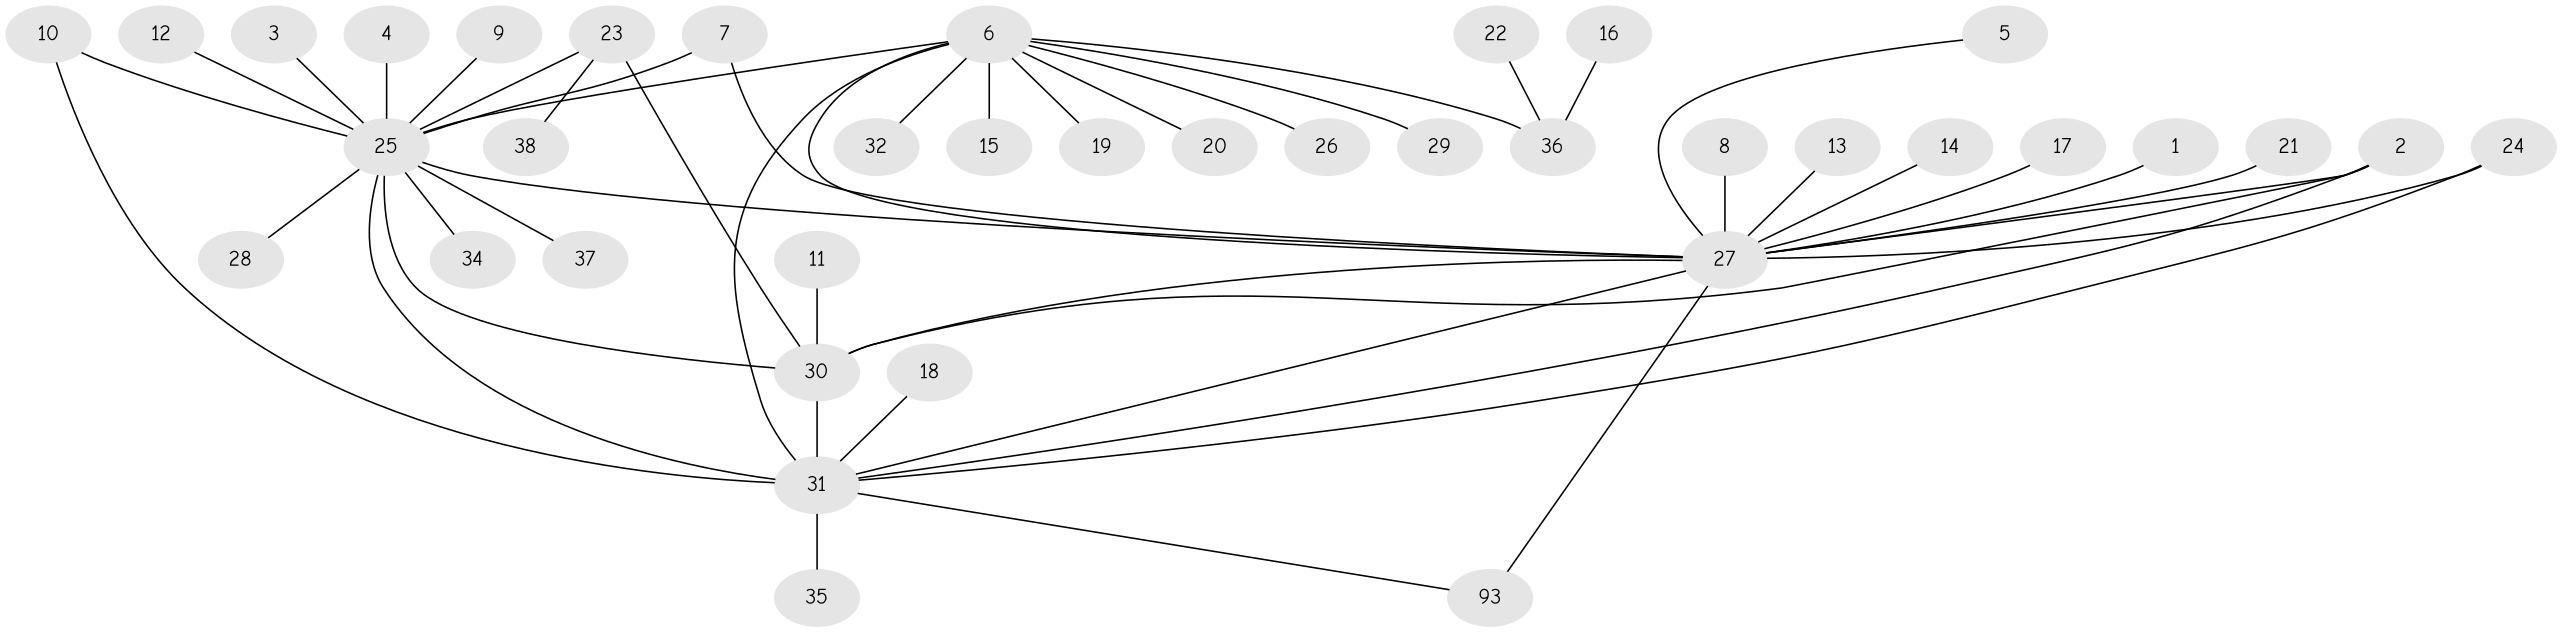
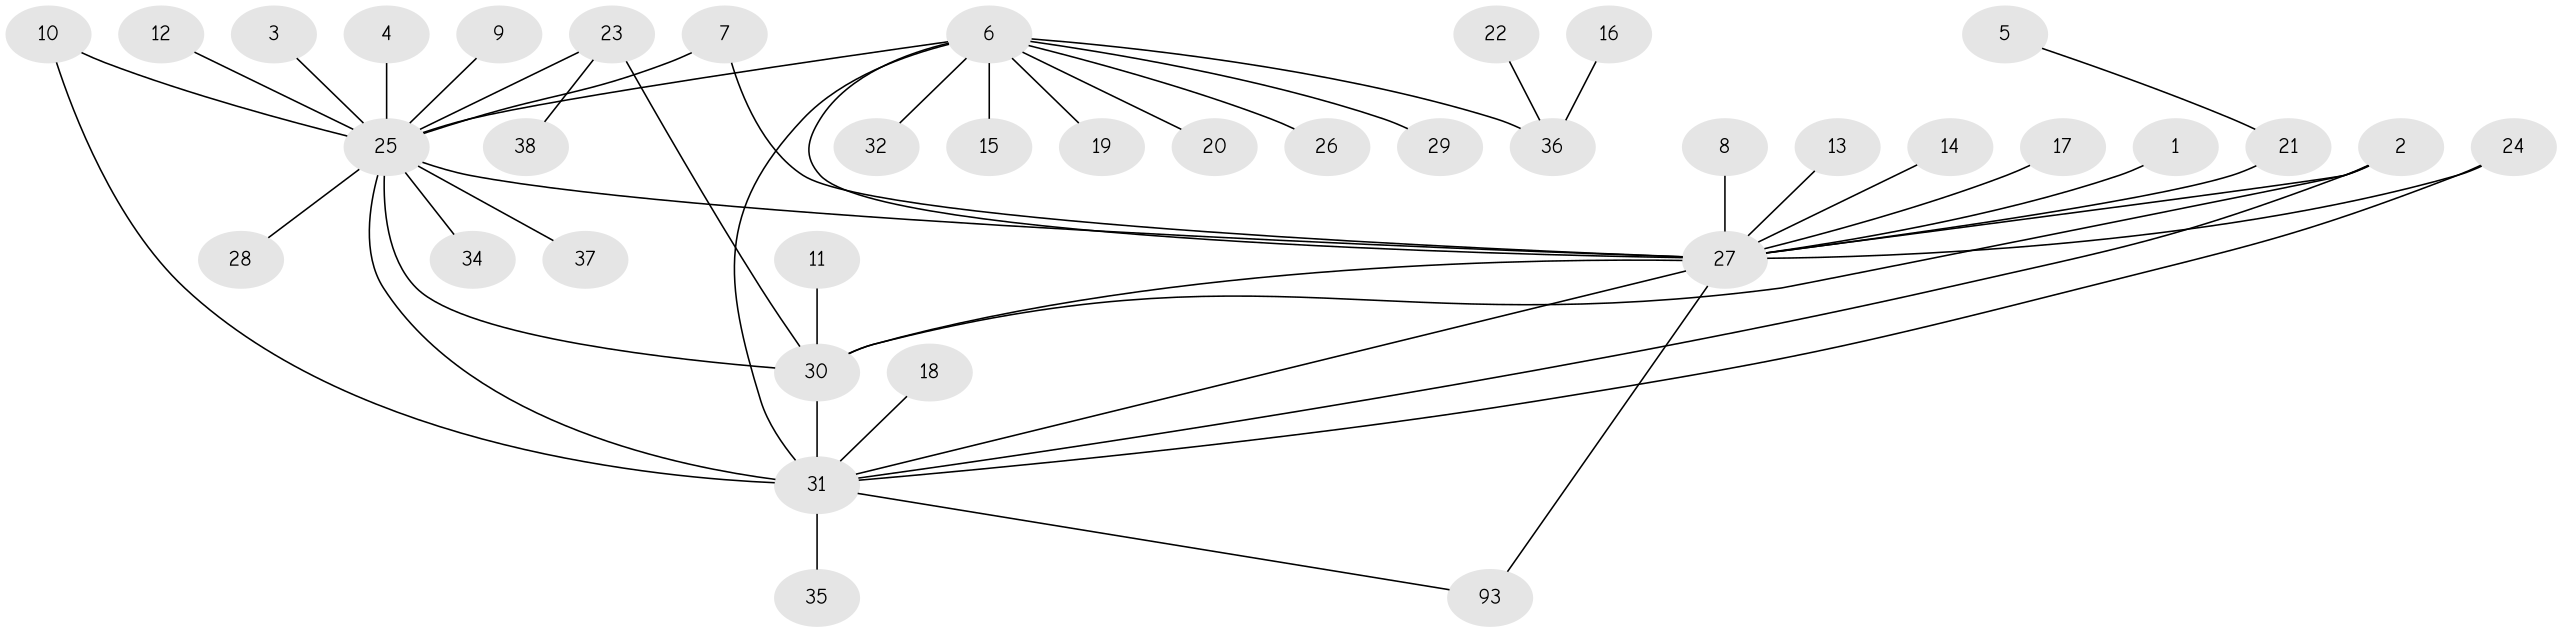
edge "5" -- "27": now "5" -- "21"
